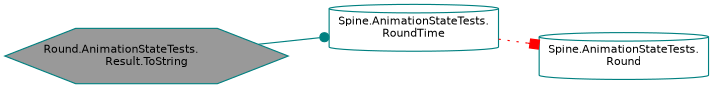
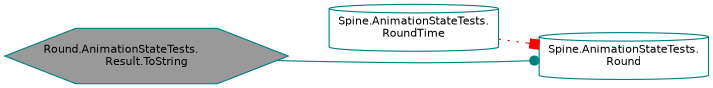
edge "Round.AnimationStateTests. Result.ToString" -> "Spine.AnimationStateTests. RoundTime": now "Round.AnimationStateTests. Result.ToString" -> "Spine.AnimationStateTests. Round"
